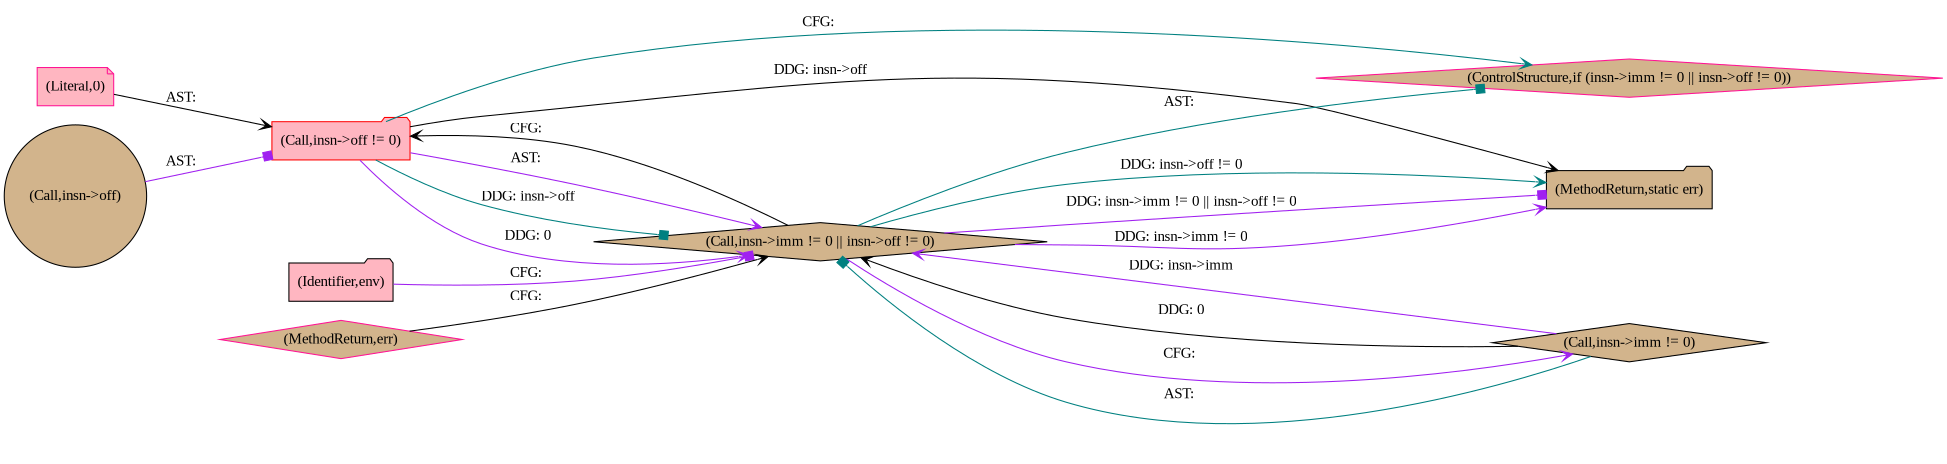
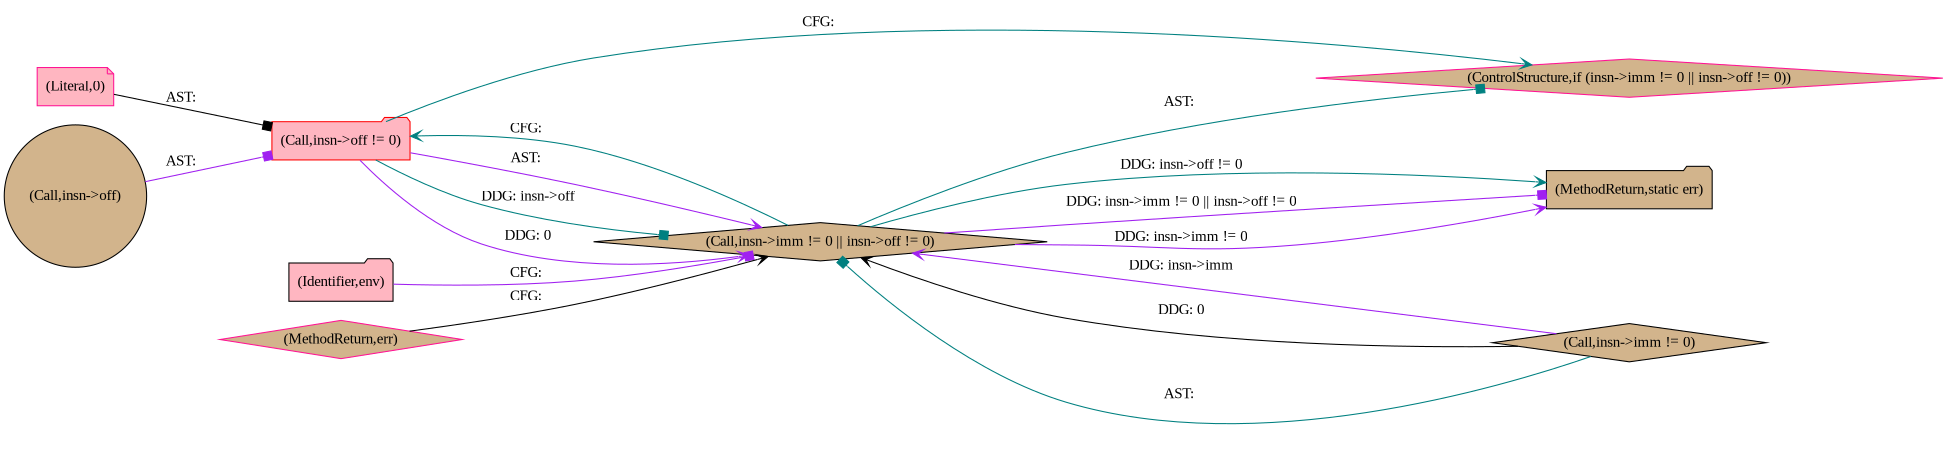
edge "(Call,insn->off != 0)" -> "(MethodReturn,static err)": removed, label "DDG: insn->off"
edge "(Literal,0)" -> "(Call,insn->off != 0)": arrowhead vee -> box
edge "(Call,insn->imm != 0 || insn->off != 0)" -> "(Call,insn->off != 0)": color black -> teal
edge "(Call,insn->imm != 0 || insn->off != 0)" -> "(Call,insn->imm != 0)": removed, label "CFG:"
